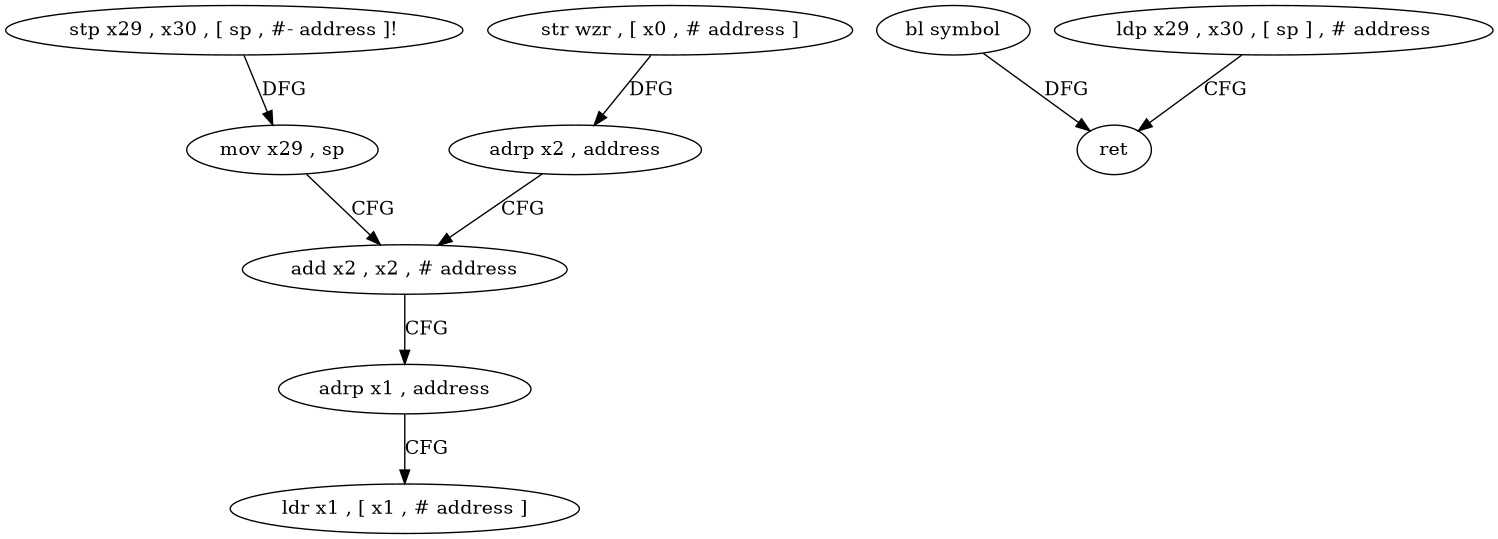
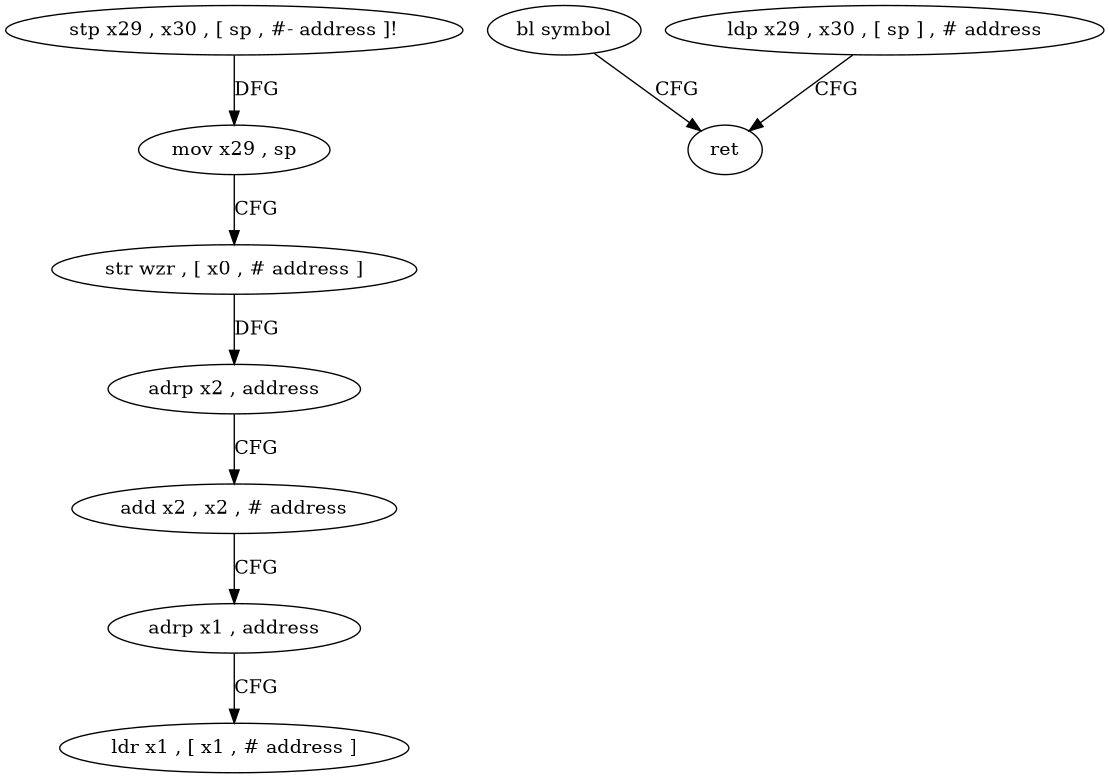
edge "bl symbol" -> "ret": label "DFG" -> "CFG"
edge "mov x29 , sp" -> "add x2 , x2 , # address": now "mov x29 , sp" -> "str wzr , [ x0 , # address ]"
